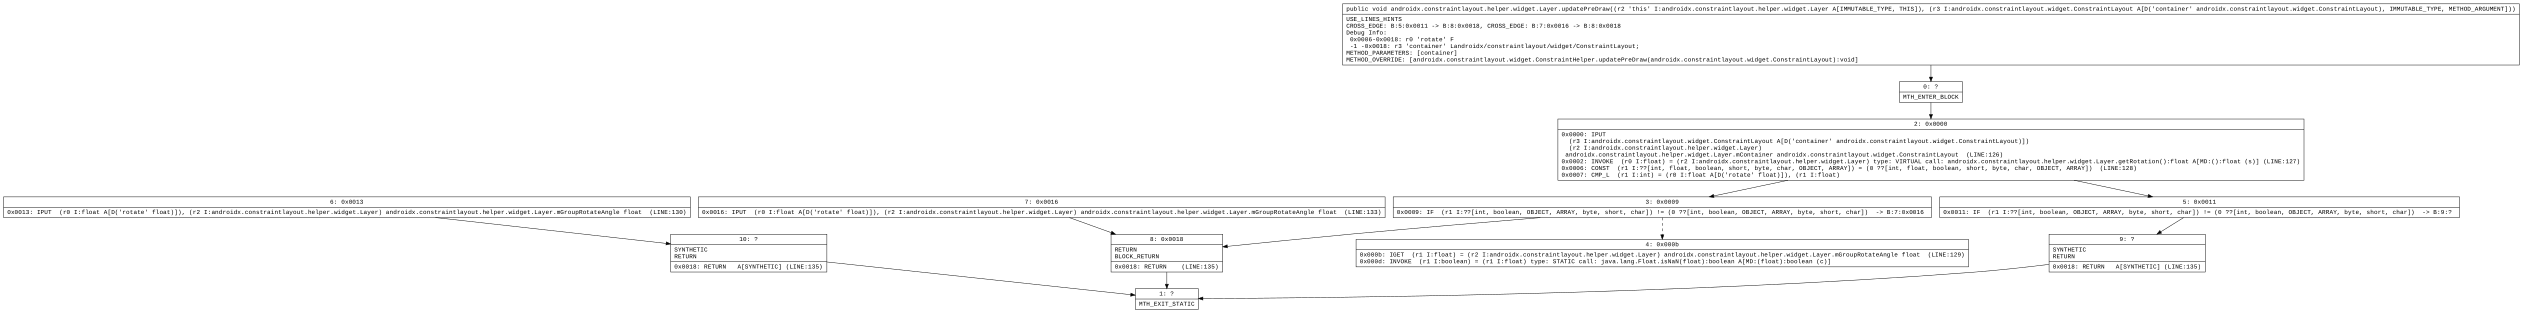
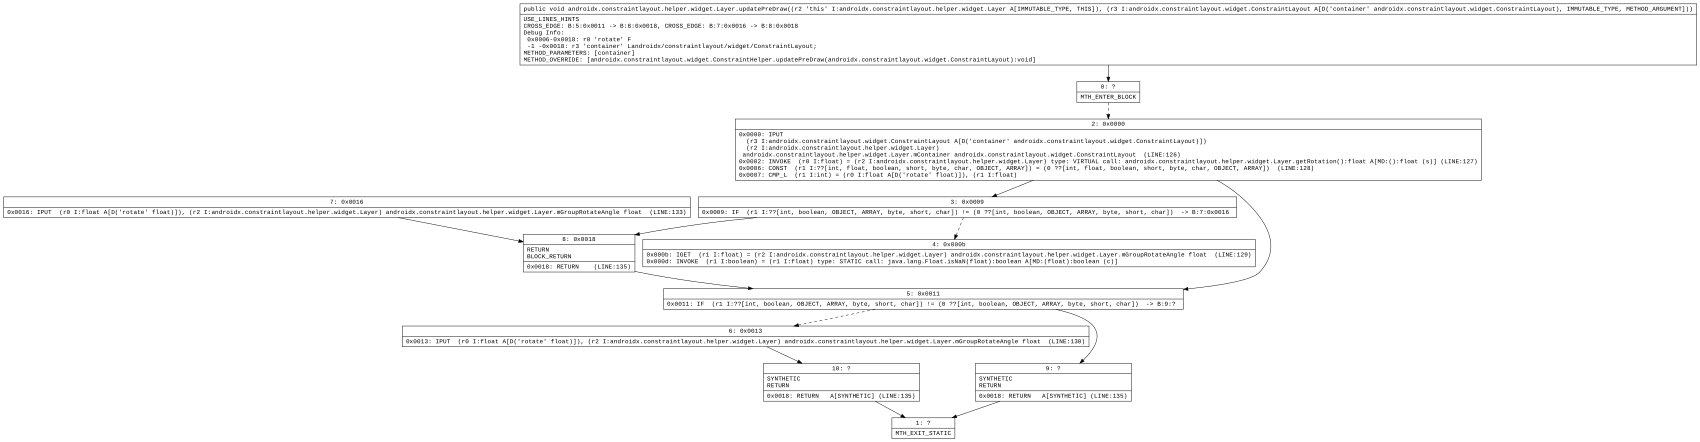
edge "0: ?" -> "2: 0x0000": style solid -> dashed
edge "8: 0x0018" -> "1: ?": now "8: 0x0018" -> "5: 0x0011"
edge "5: 0x0011" -> "6: 0x0013": added
